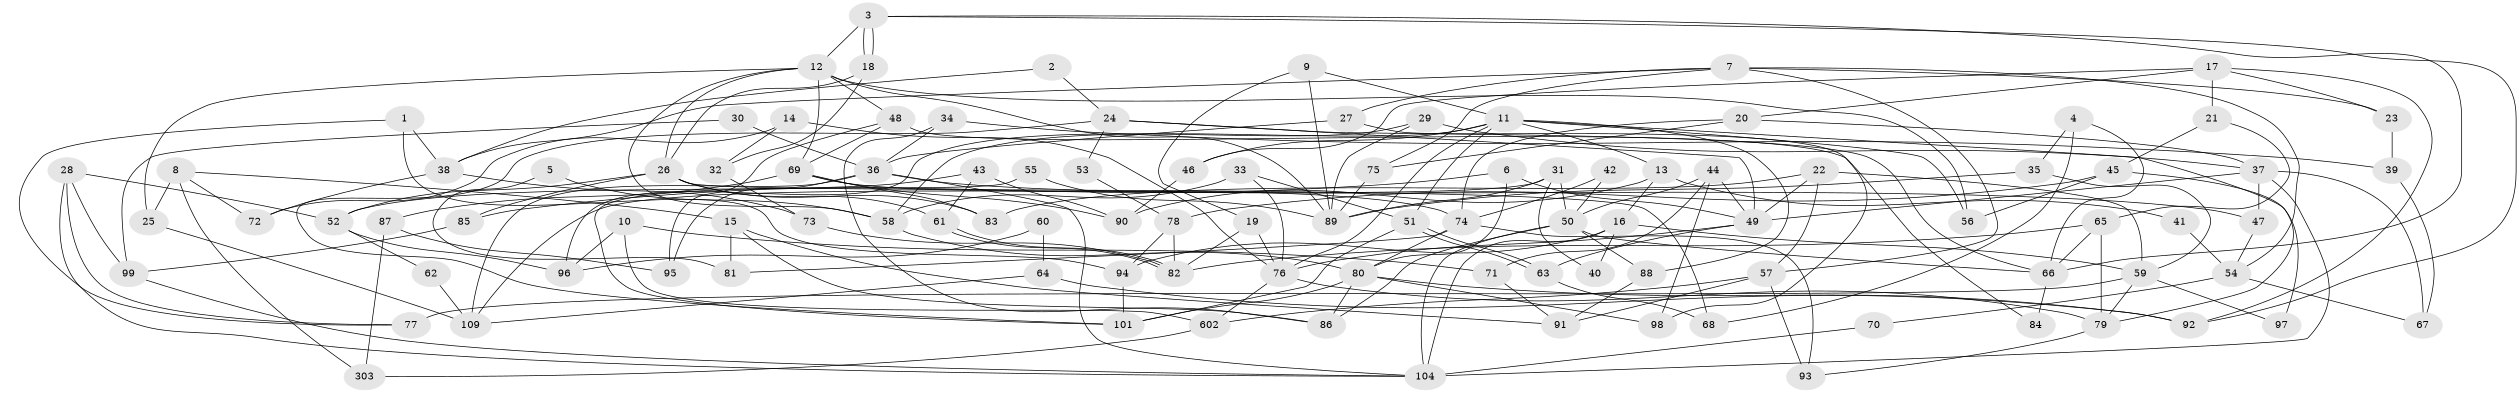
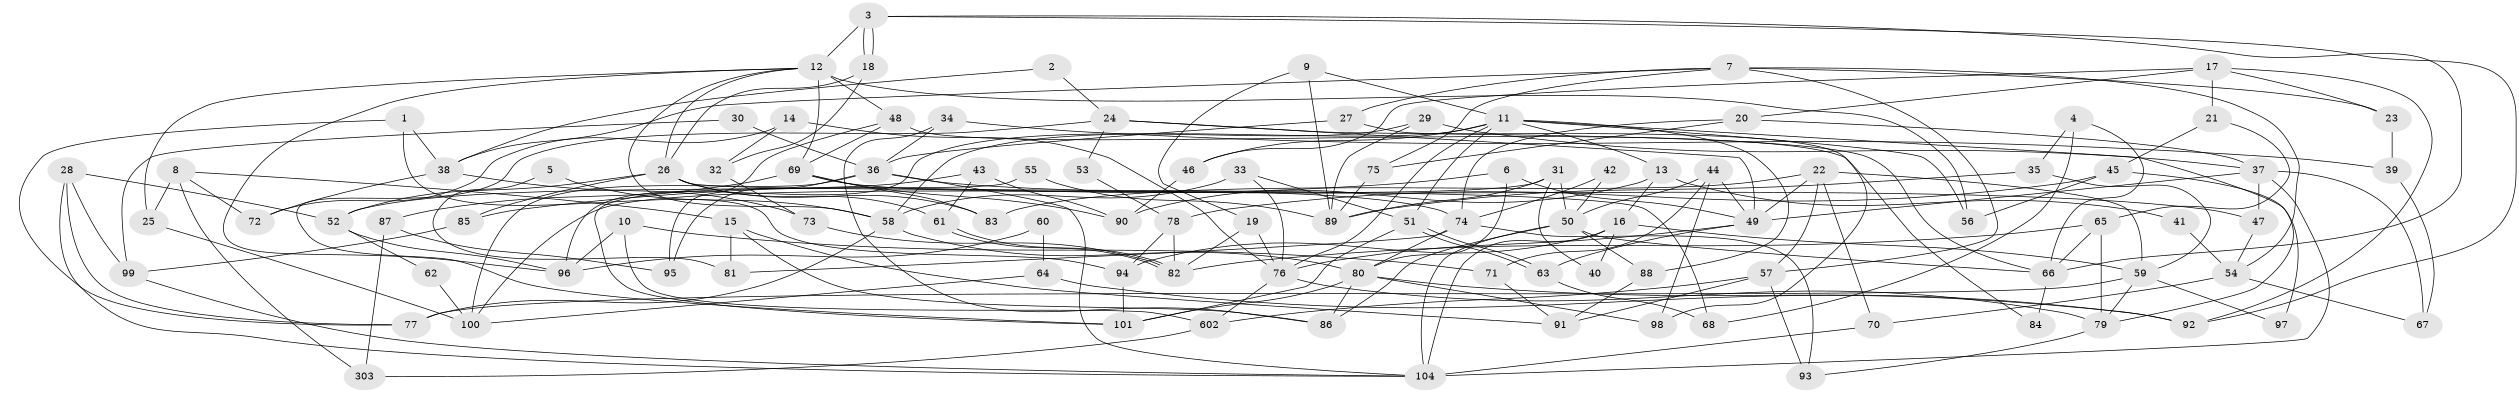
edge "12" -- "89": now "12" -- "96"
edge "22" -- "70": added
edge "58" -- "77": added
node "109": label "109" -> "100"
